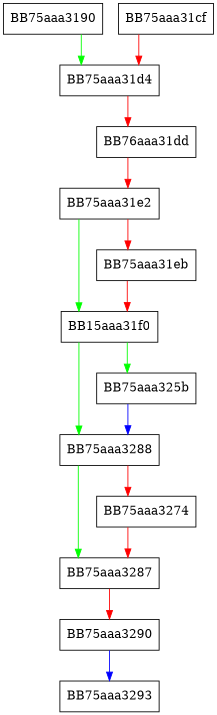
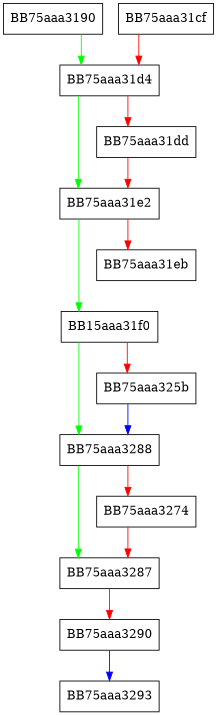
edge "BB75aaa31d4" -> "BB75aaa31e2": added
node "BB76aaa31dd": label "BB76aaa31dd" -> "BB75aaa31dd"
edge "BB75aaa31eb" -> "BB15aaa31f0": removed
edge "BB15aaa31f0" -> "BB75aaa325b": color green -> red
